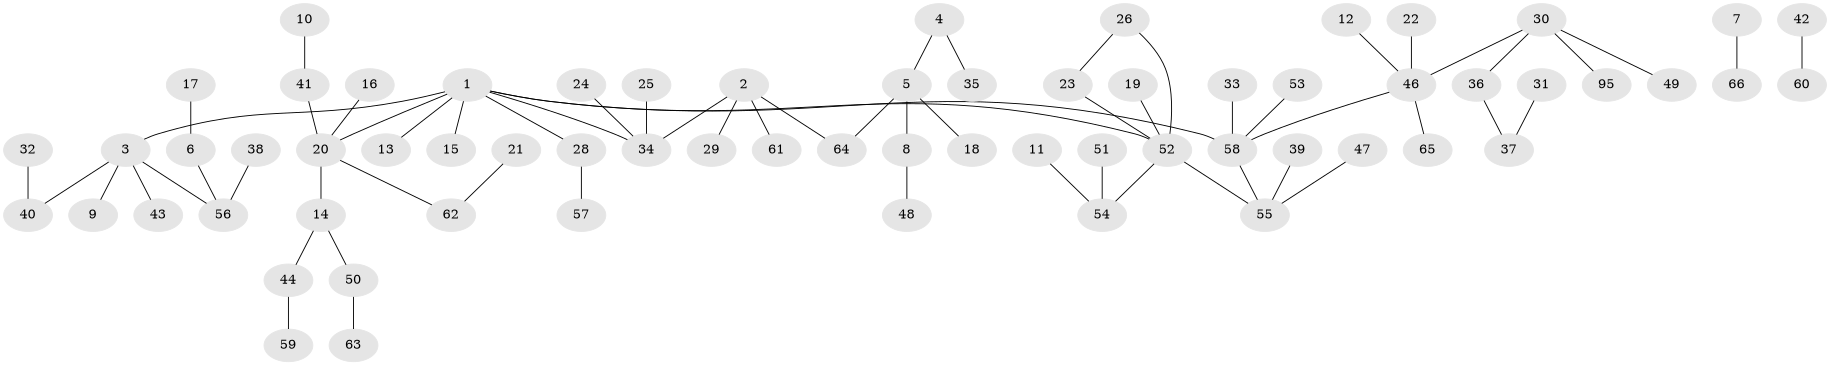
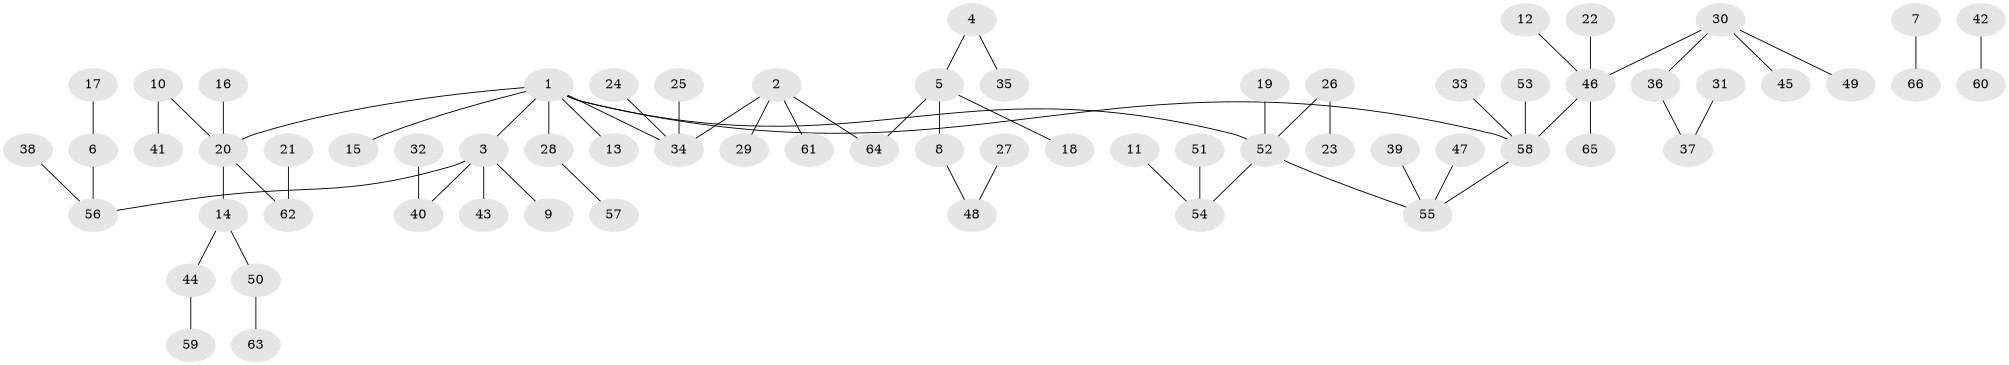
node "95": label "95" -> "45"
edge "41" -- "20": now "10" -- "20"
edge "23" -- "52": removed
node "27": added
